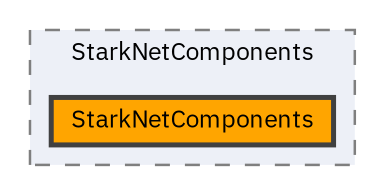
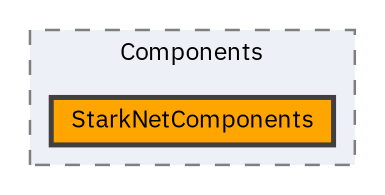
cluster "StarkNetComponents": label "StarkNetComponents" -> "Components"
